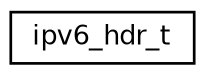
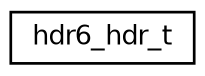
node "ipv6_hdr_t": label "ipv6_hdr_t" -> "hdr6_hdr_t"
